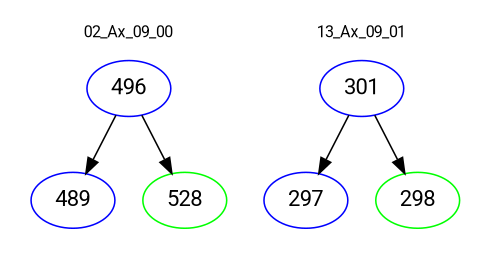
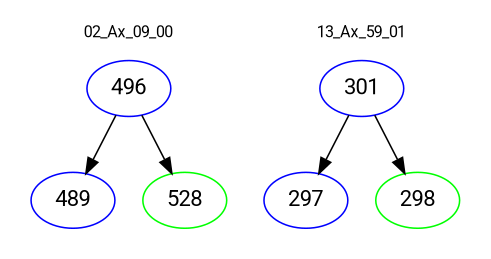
cluster "13_Ax_09_01": label "13_Ax_09_01" -> "13_Ax_59_01"
